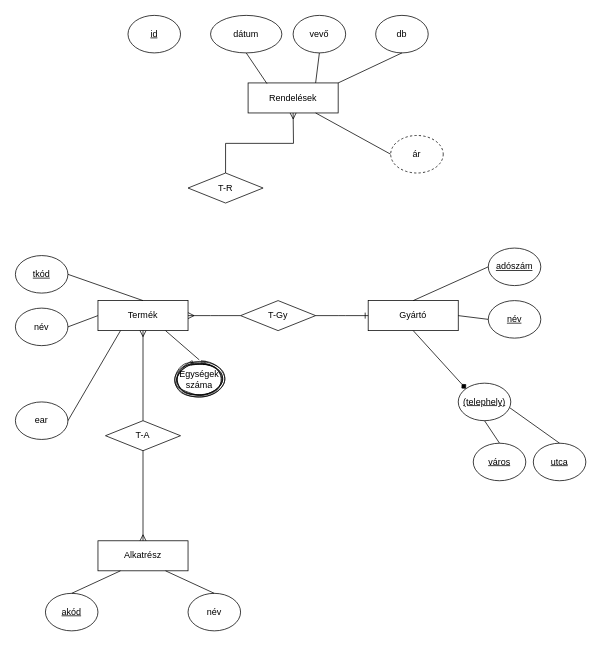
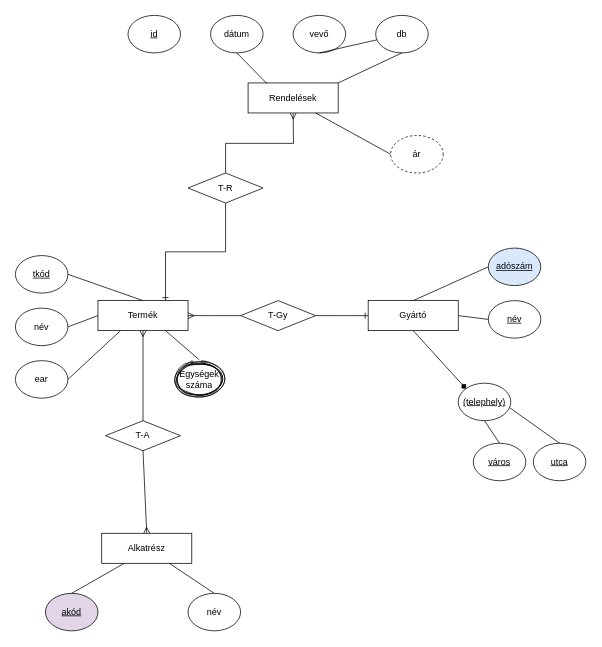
node "dátum": size 71x38 -> 53x38
edge "vevő" -- "Rendelések": now "vevő" -- "db"
edge "T-R" -> "Termék": added
node "adószám": fillcolor #ffffff -> #dae8fc
node "ear": moved (42, 420) -> (42, 379)
node "Alkatrész": moved (143, 555) -> (147, 548)
node "akód": fillcolor #ffffff -> #e1d5e7
